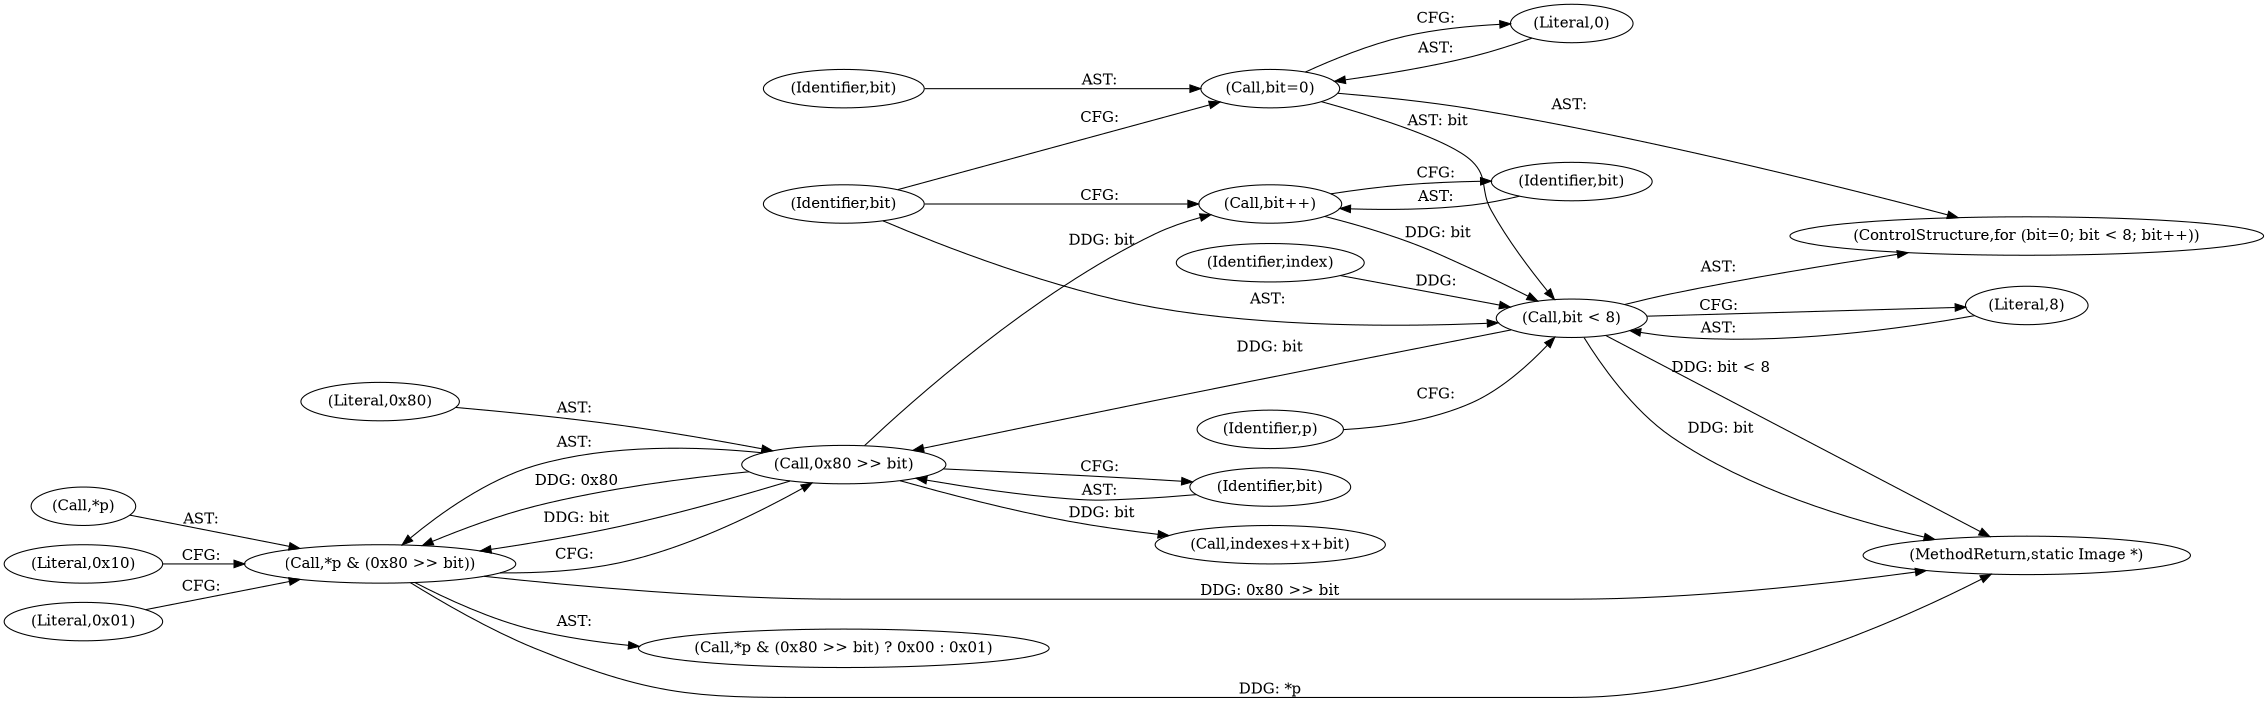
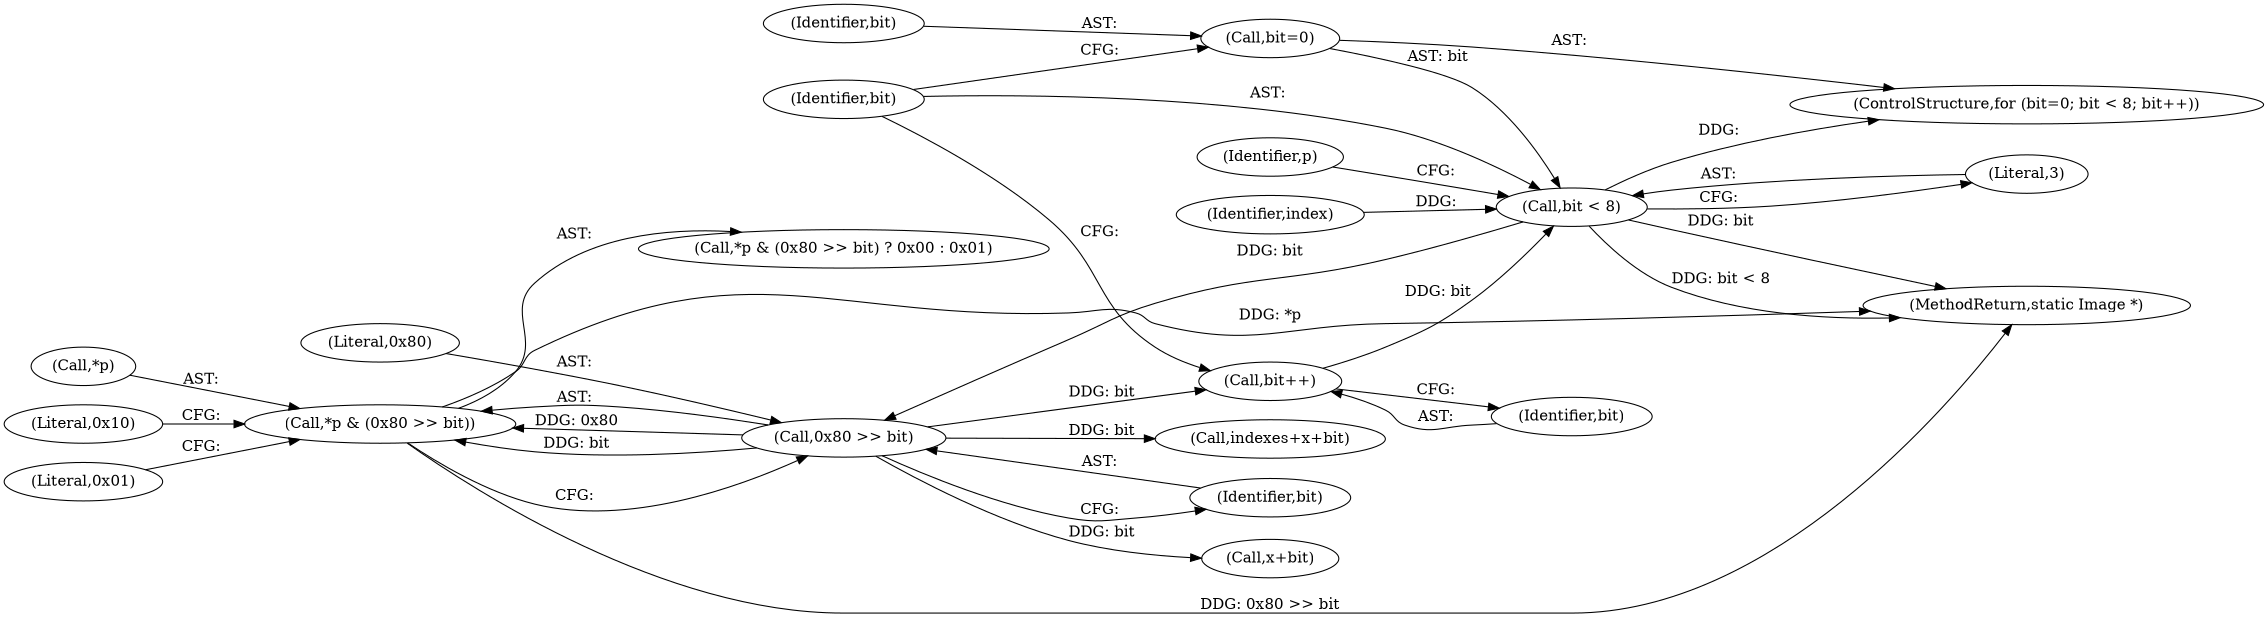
node "(Literal,0)": removed
edge "(Call,bit < 8)" -> "(ControlStructure,for (bit=0; bit < 8; bit++))": label "AST: " -> "DDG: "
node "(Literal,8)": label "(Literal,8)" -> "(Literal,3)"
node "(Call,x+bit)": added
